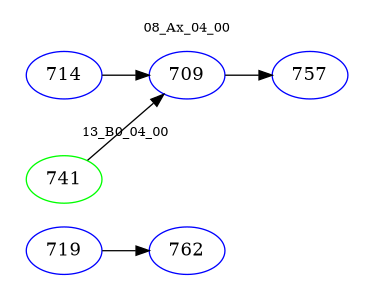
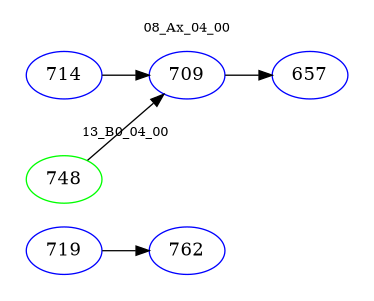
node "757": label "757" -> "657"
node "741": label "741" -> "748"
